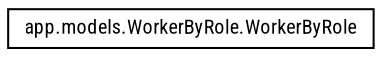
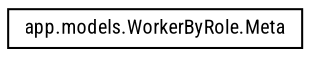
node "app.models.WorkerByRole.WorkerByRole": label "app.models.WorkerByRole.WorkerByRole" -> "app.models.WorkerByRole.Meta"
